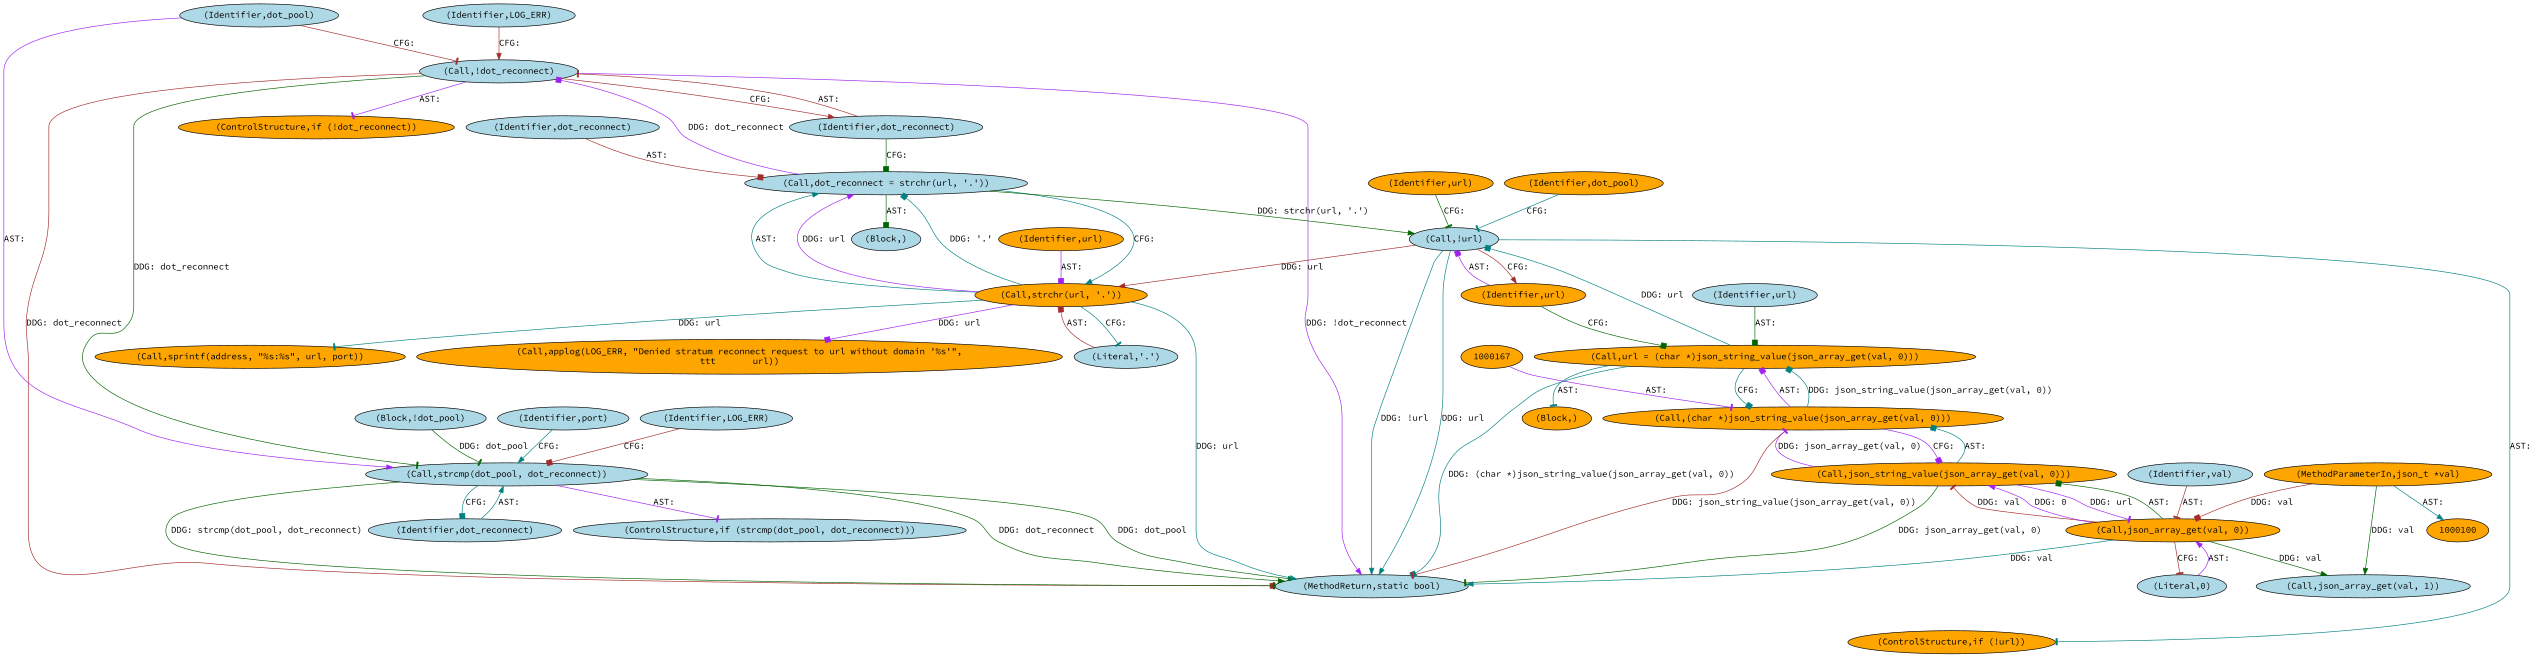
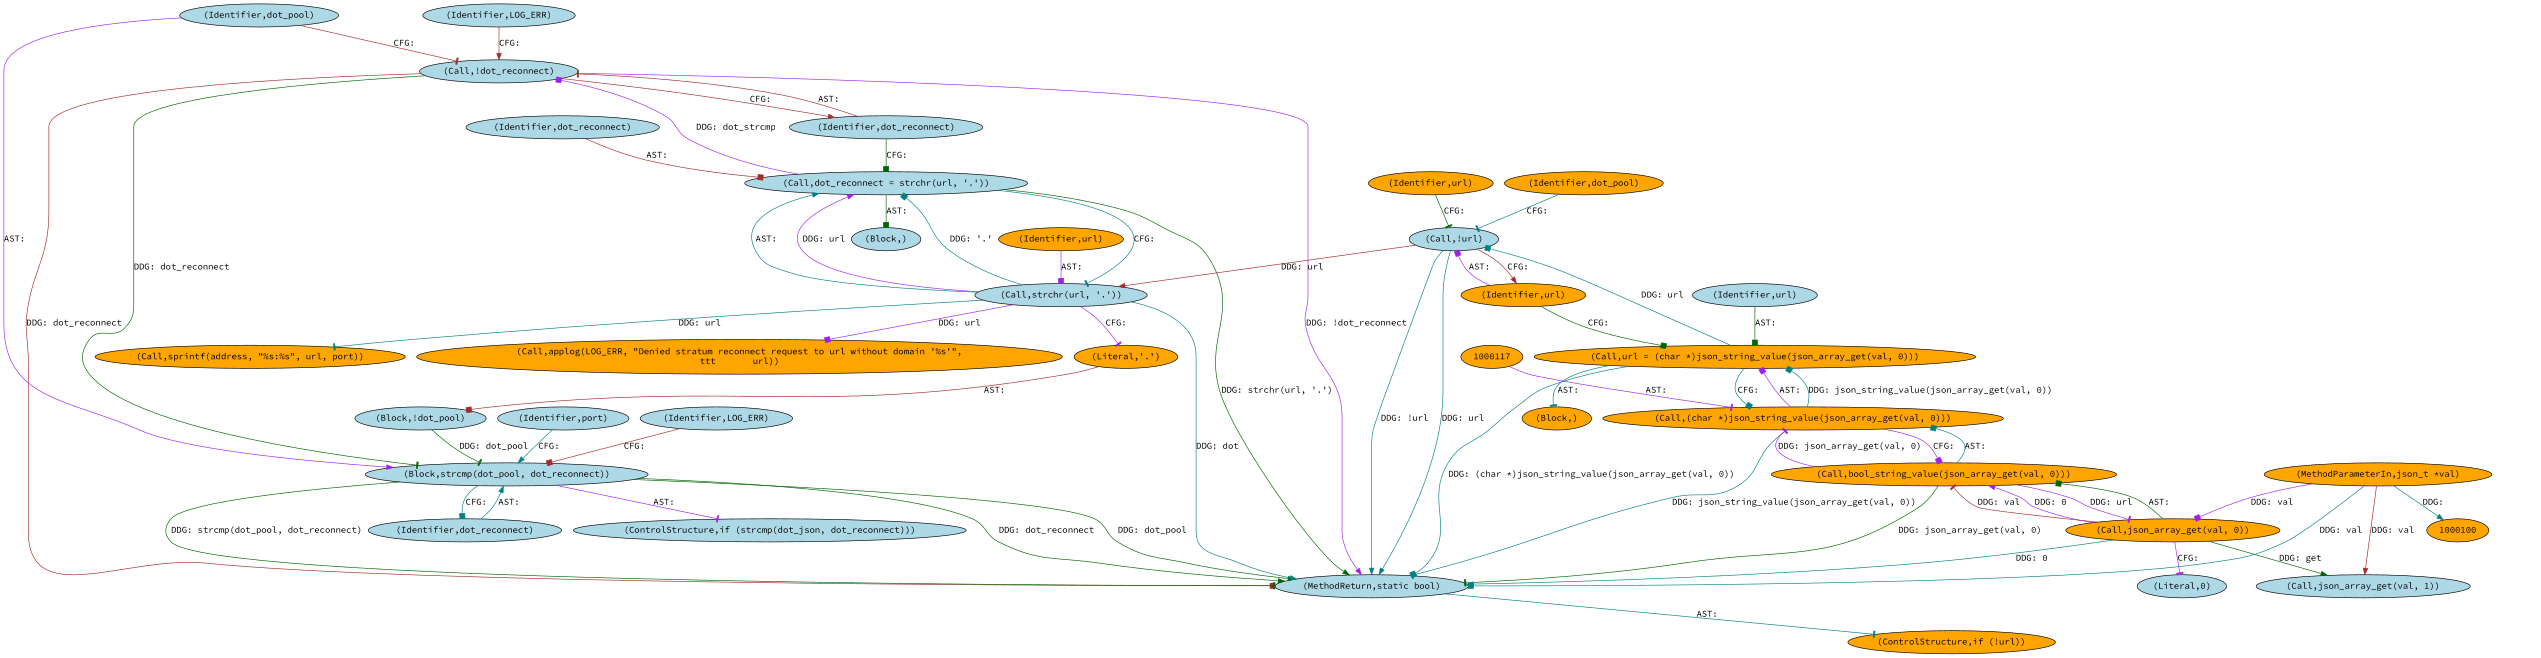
node "(ControlStructure,if (!dot_reconnect))": removed
edge "(Call,dot_reconnect = strchr(url, '.'))" -> "(Call,!dot_reconnect)": label "DDG: dot_reconnect" -> "DDG: dot_strcmp"
edge "(Call,dot_reconnect = strchr(url, '.'))" -> "(Call,!url)": now "(Call,dot_reconnect = strchr(url, '.'))" -> "(MethodReturn,static bool)"
edge "(Call,dot_reconnect = strchr(url, '.'))" -> "(Call,strchr(url, '.'))": arrowhead normal -> tee
edge "(Call,!url)" -> "(ControlStructure,if (!url))": now "(MethodReturn,static bool)" -> "(ControlStructure,if (!url))"
node "(Call,strchr(url, '.'))": fillcolor orange -> lightblue
edge "(Call,strchr(url, '.'))" -> "(Literal,'.')": color teal -> purple
edge "(Literal,'.')" -> "(Call,strchr(url, '.'))": now "(Literal,'.')" -> "(Block,!dot_pool)"
node "(Literal,'.')": fillcolor lightblue -> orange
node "1000167": label "1000167" -> "1000117"
edge "(Call,strchr(url, '.'))" -> "(MethodReturn,static bool)": label "DDG: url" -> "DDG: dot"
node "(Call,strcmp(dot_pool, dot_reconnect))": label "(Call,strcmp(dot_pool, dot_reconnect))" -> "(Block,strcmp(dot_pool, dot_reconnect))"
node "(Call,json_string_value(json_array_get(val, 0)))": label "(Call,json_string_value(json_array_get(val, 0)))" -> "(Call,bool_string_value(json_array_get(val, 0)))"
node "(Identifier,val)": removed
edge "(MethodParameterIn,json_t *val)" -> "(Call,json_array_get(val, 0))": color brown -> purple
edge "(MethodParameterIn,json_t *val)" -> "1000100": label "AST: " -> "DDG: "
edge "(Call,(char *)json_string_value(json_array_get(val, 0)))" -> "(MethodReturn,static bool)": color brown -> teal
edge "(MethodParameterIn,json_t *val)" -> "(Call,json_array_get(val, 1))": color darkgreen -> brown
node "(ControlStructure,if (strcmp(dot_pool, dot_reconnect)))": label "(ControlStructure,if (strcmp(dot_pool, dot_reconnect)))" -> "(ControlStructure,if (strcmp(dot_json, dot_reconnect)))"
edge "(Call,json_array_get(val, 0))" -> "(Literal,0)": color brown -> purple
edge "(Call,json_array_get(val, 0))" -> "(MethodReturn,static bool)": label "DDG: val" -> "DDG: 0"
edge "(Call,json_array_get(val, 0))" -> "(Call,json_array_get(val, 1))": label "DDG: val" -> "DDG: get"
edge "(Literal,0)" -> "(Call,json_array_get(val, 0))": removed, label "AST:"
edge "(MethodParameterIn,json_t *val)" -> "(MethodReturn,static bool)": added, label "DDG: val"
